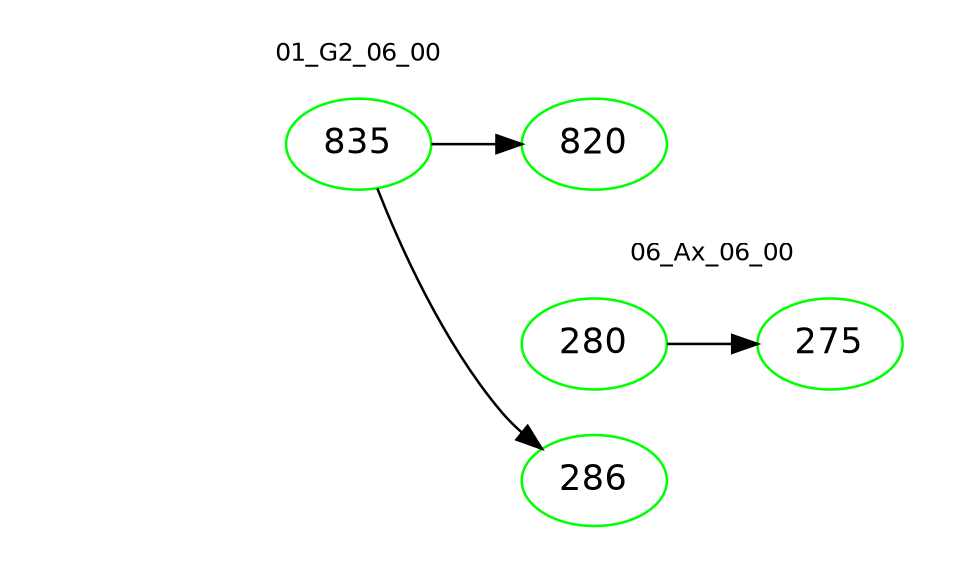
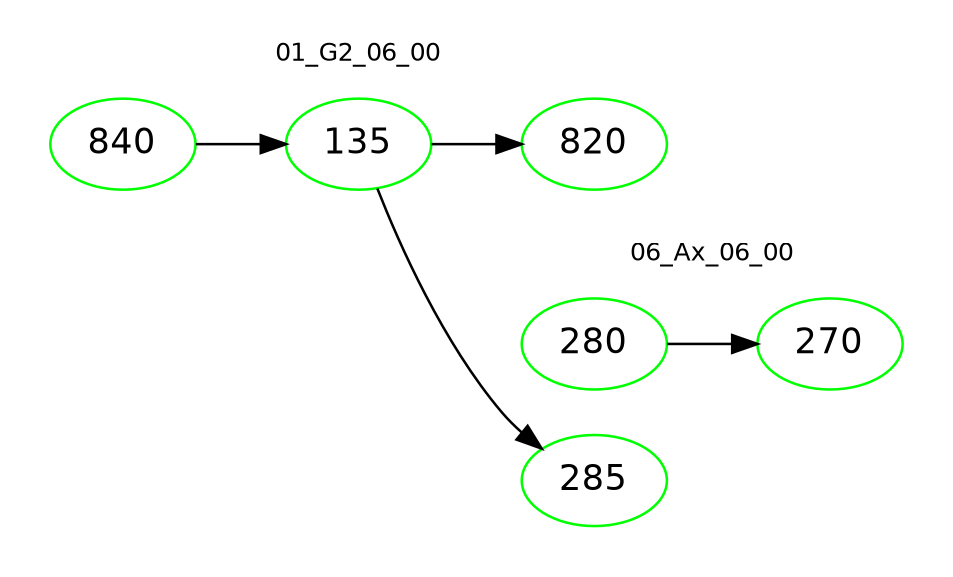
node "840": added
node "835": label "835" -> "135"
node "275": label "275" -> "270"
node "286": label "286" -> "285"
